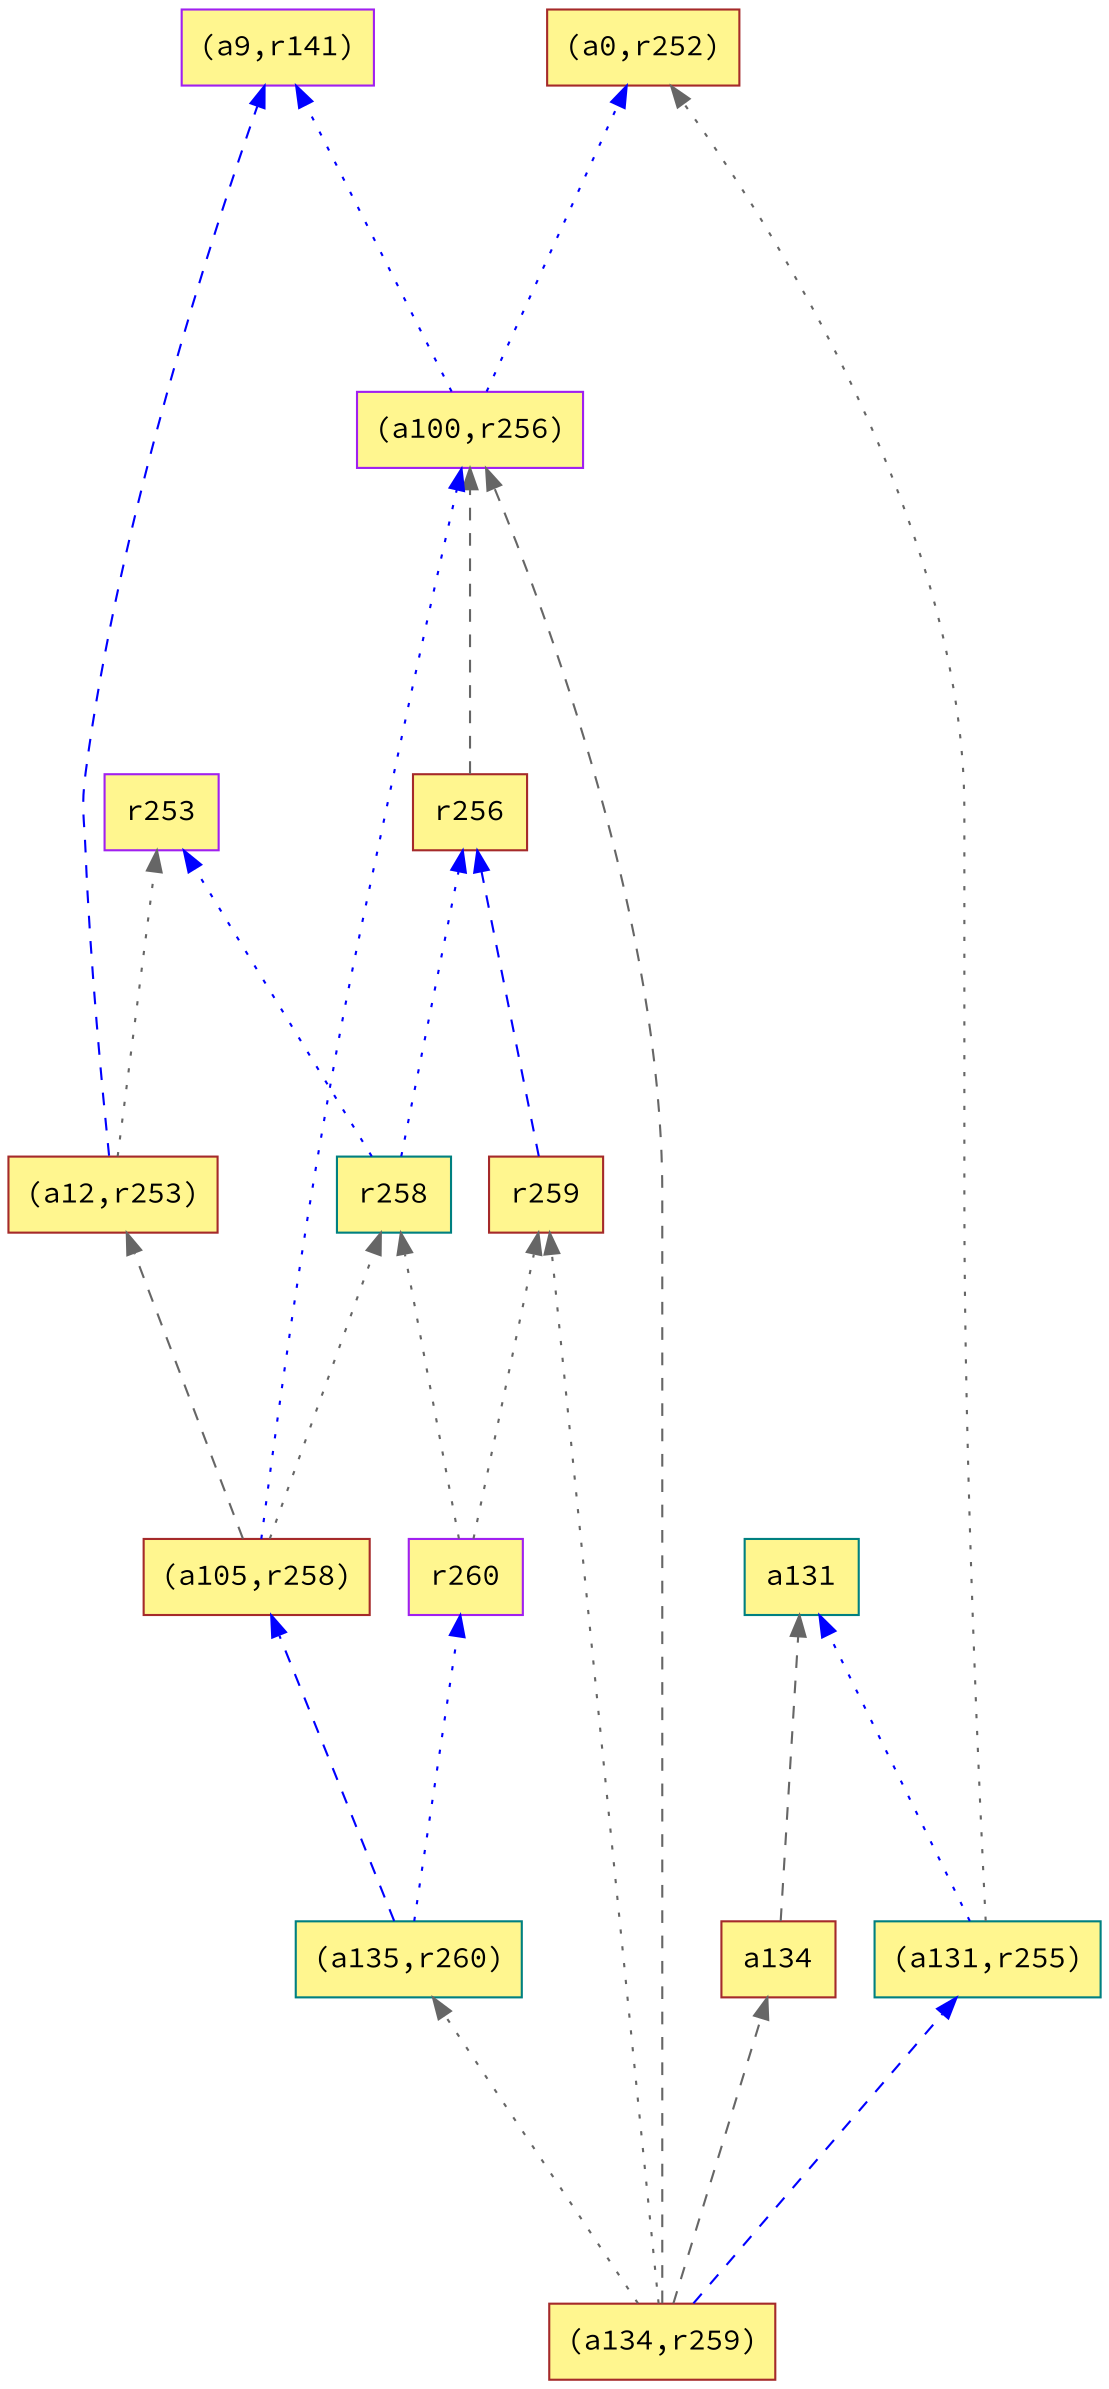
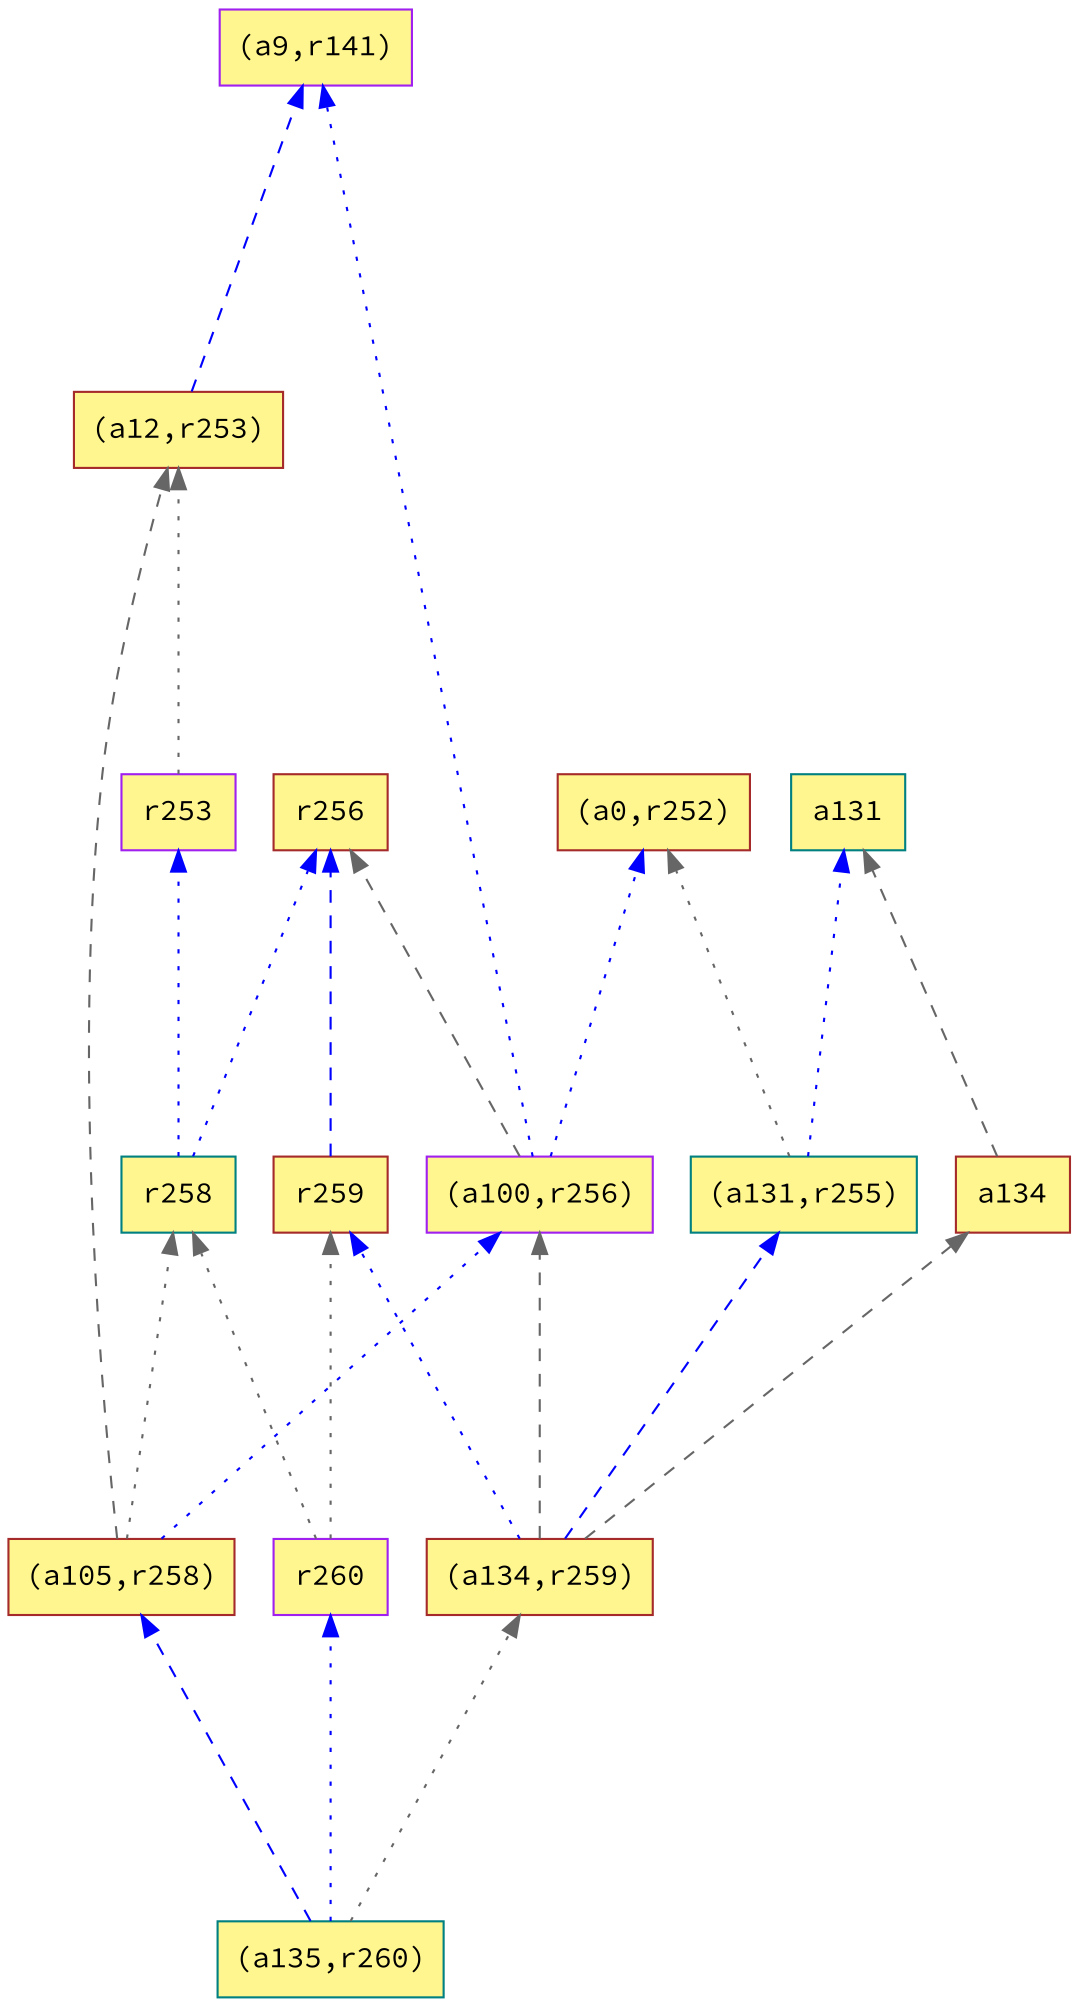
edge "r256" -> "(a100,r256)": reversed
edge "(a12,r253)" -> "r253": reversed
edge "(a134,r259)" -> "r259": color gray40 -> blue
edge "(a134,r259)" -> "(a135,r260)": reversed
